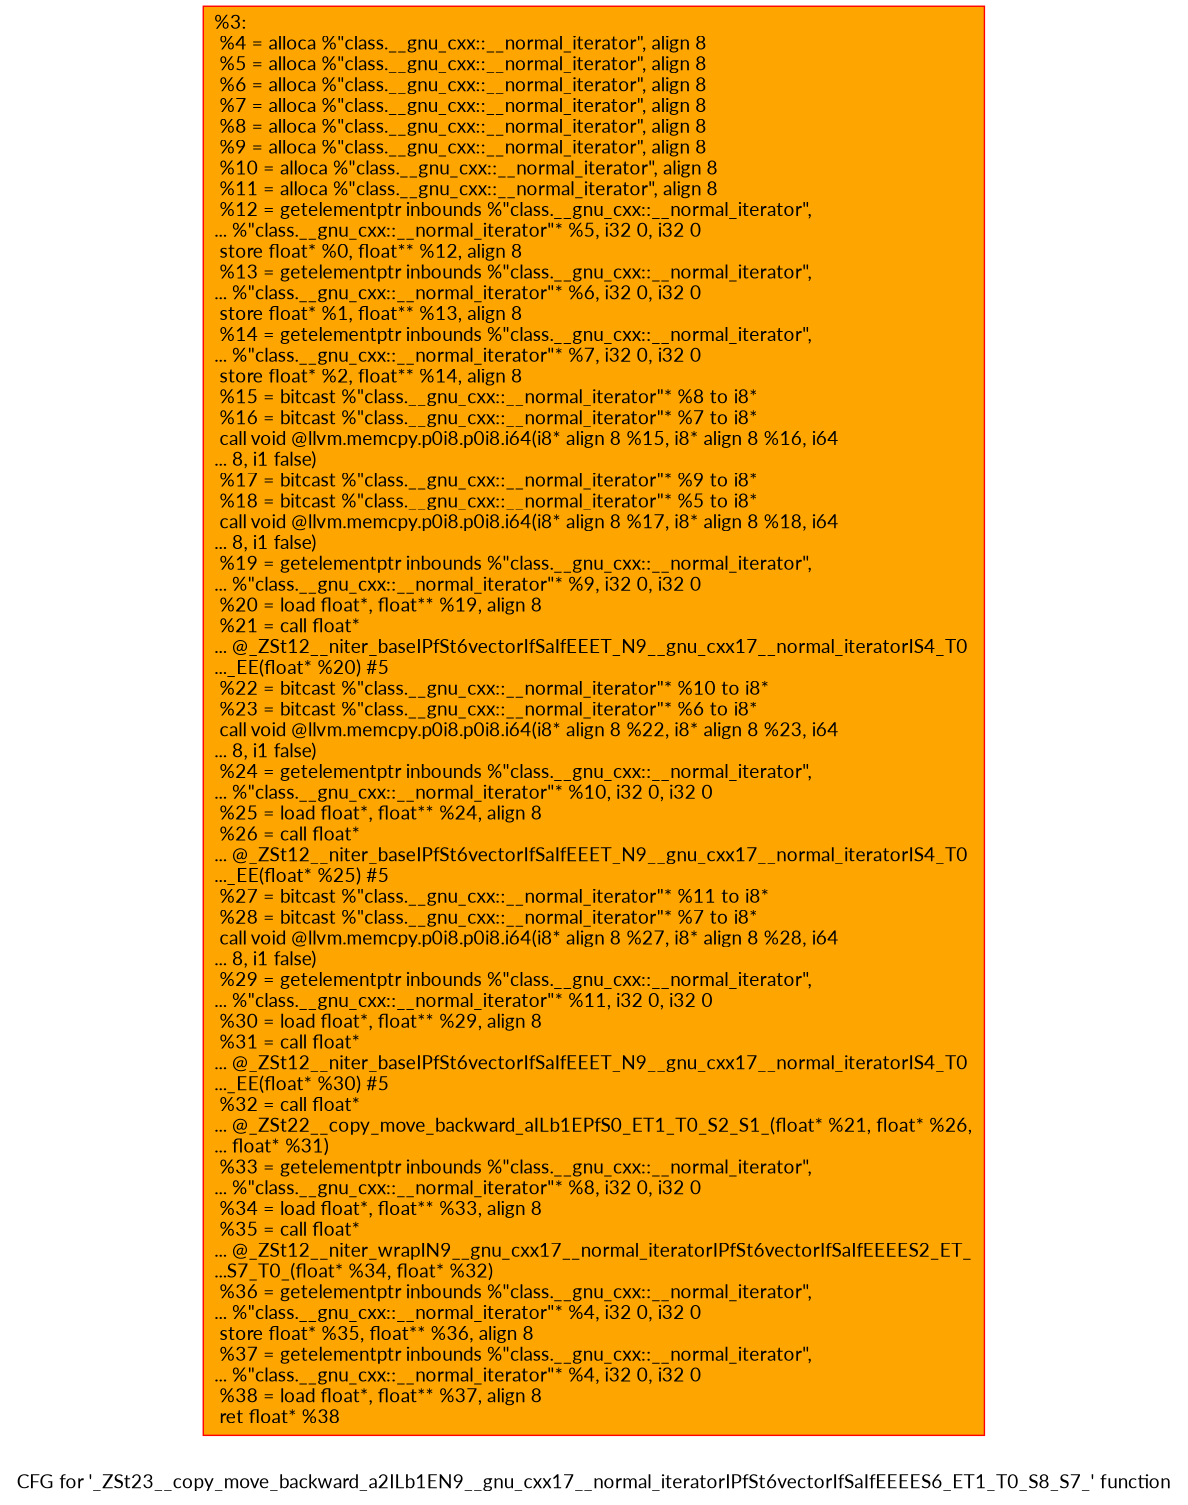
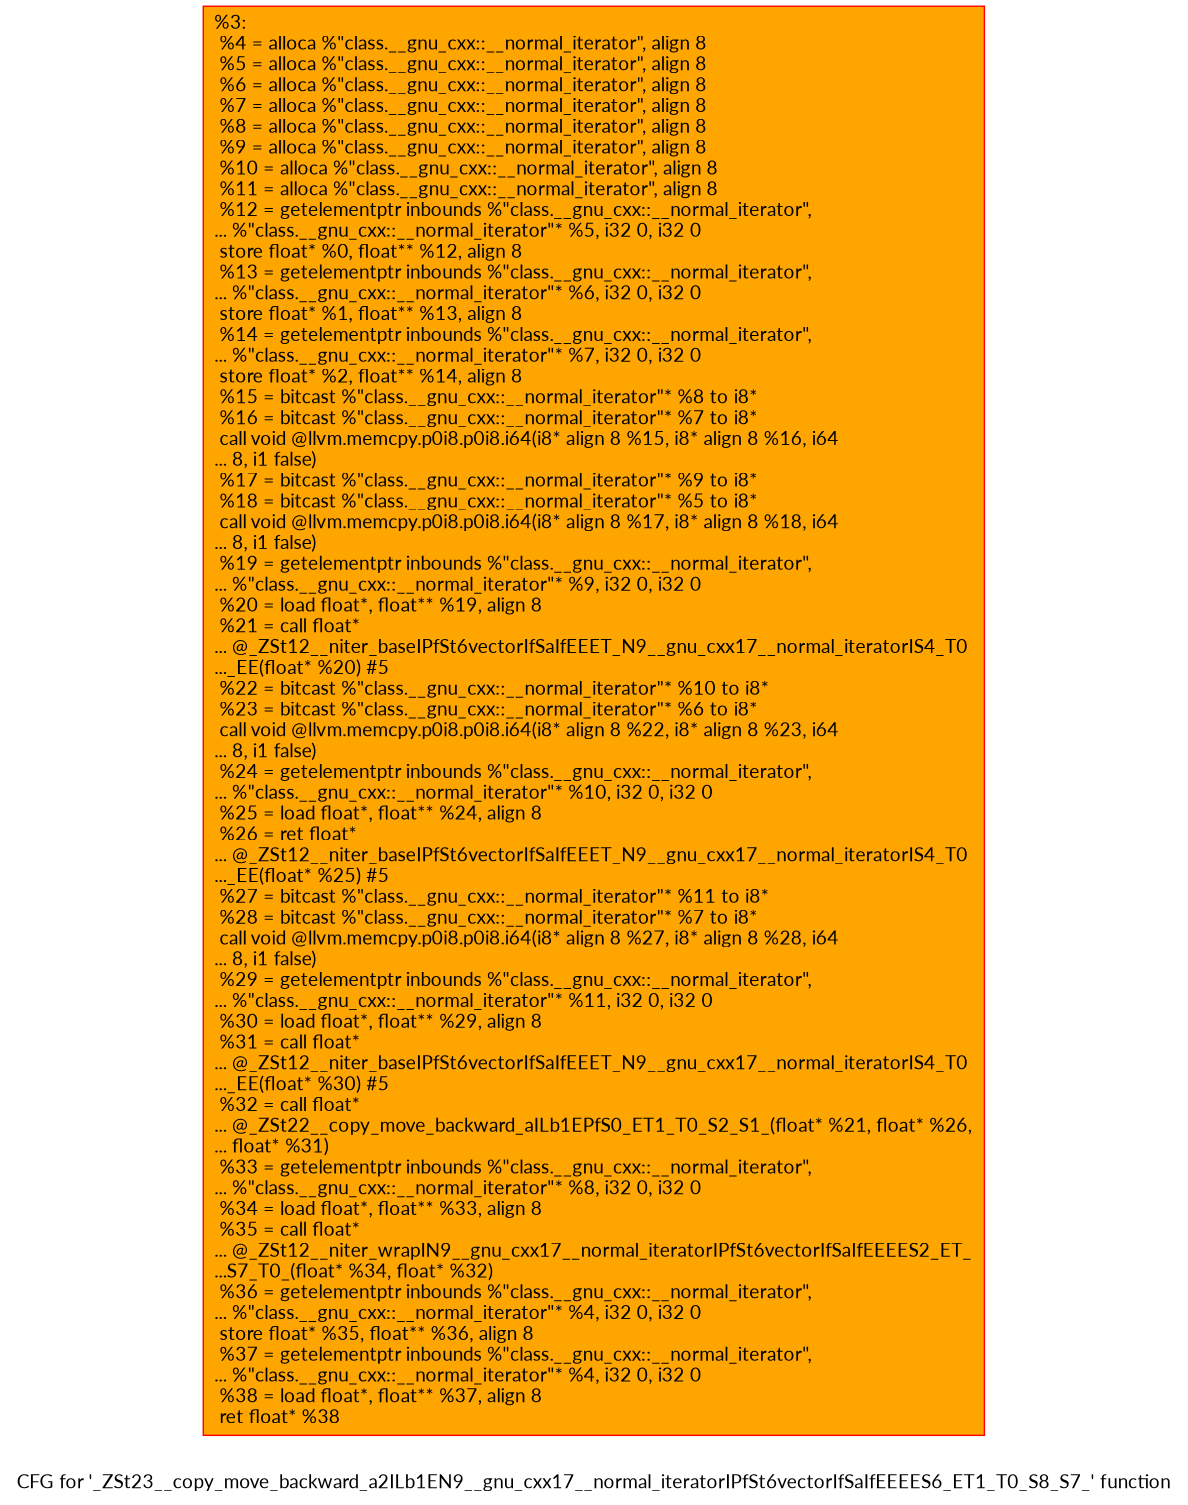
node "%3:": text "%26 = call float*" -> "%26 = ret float*"
